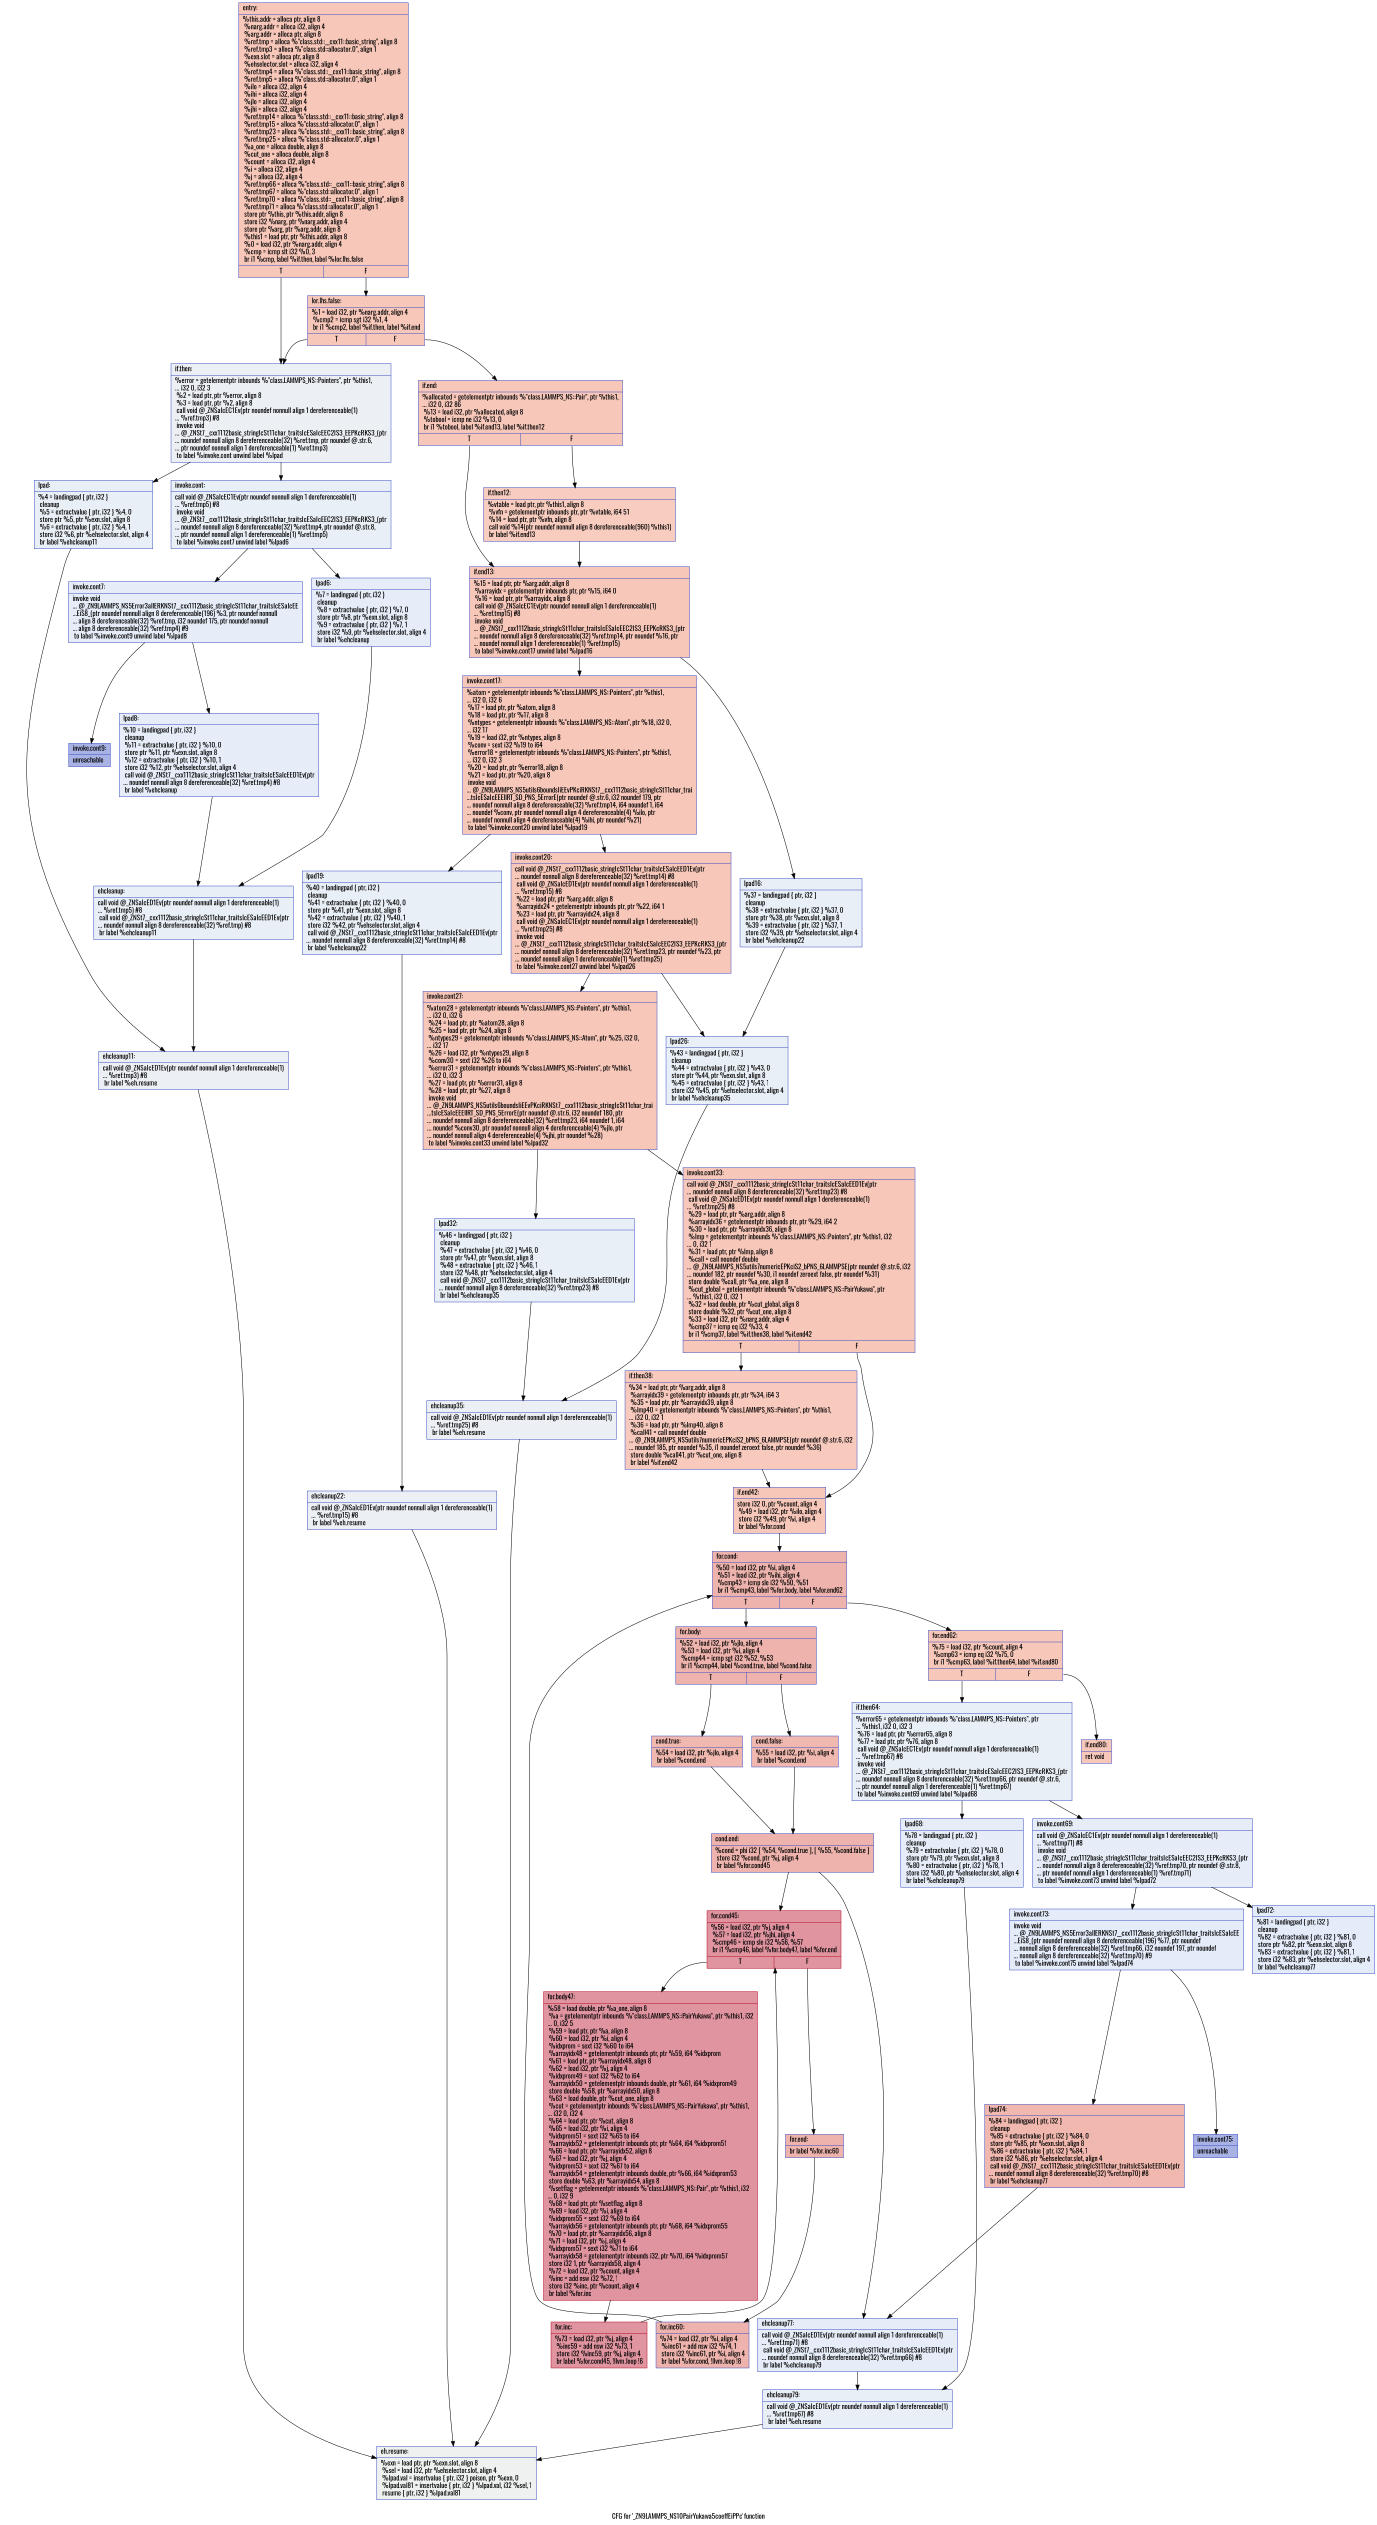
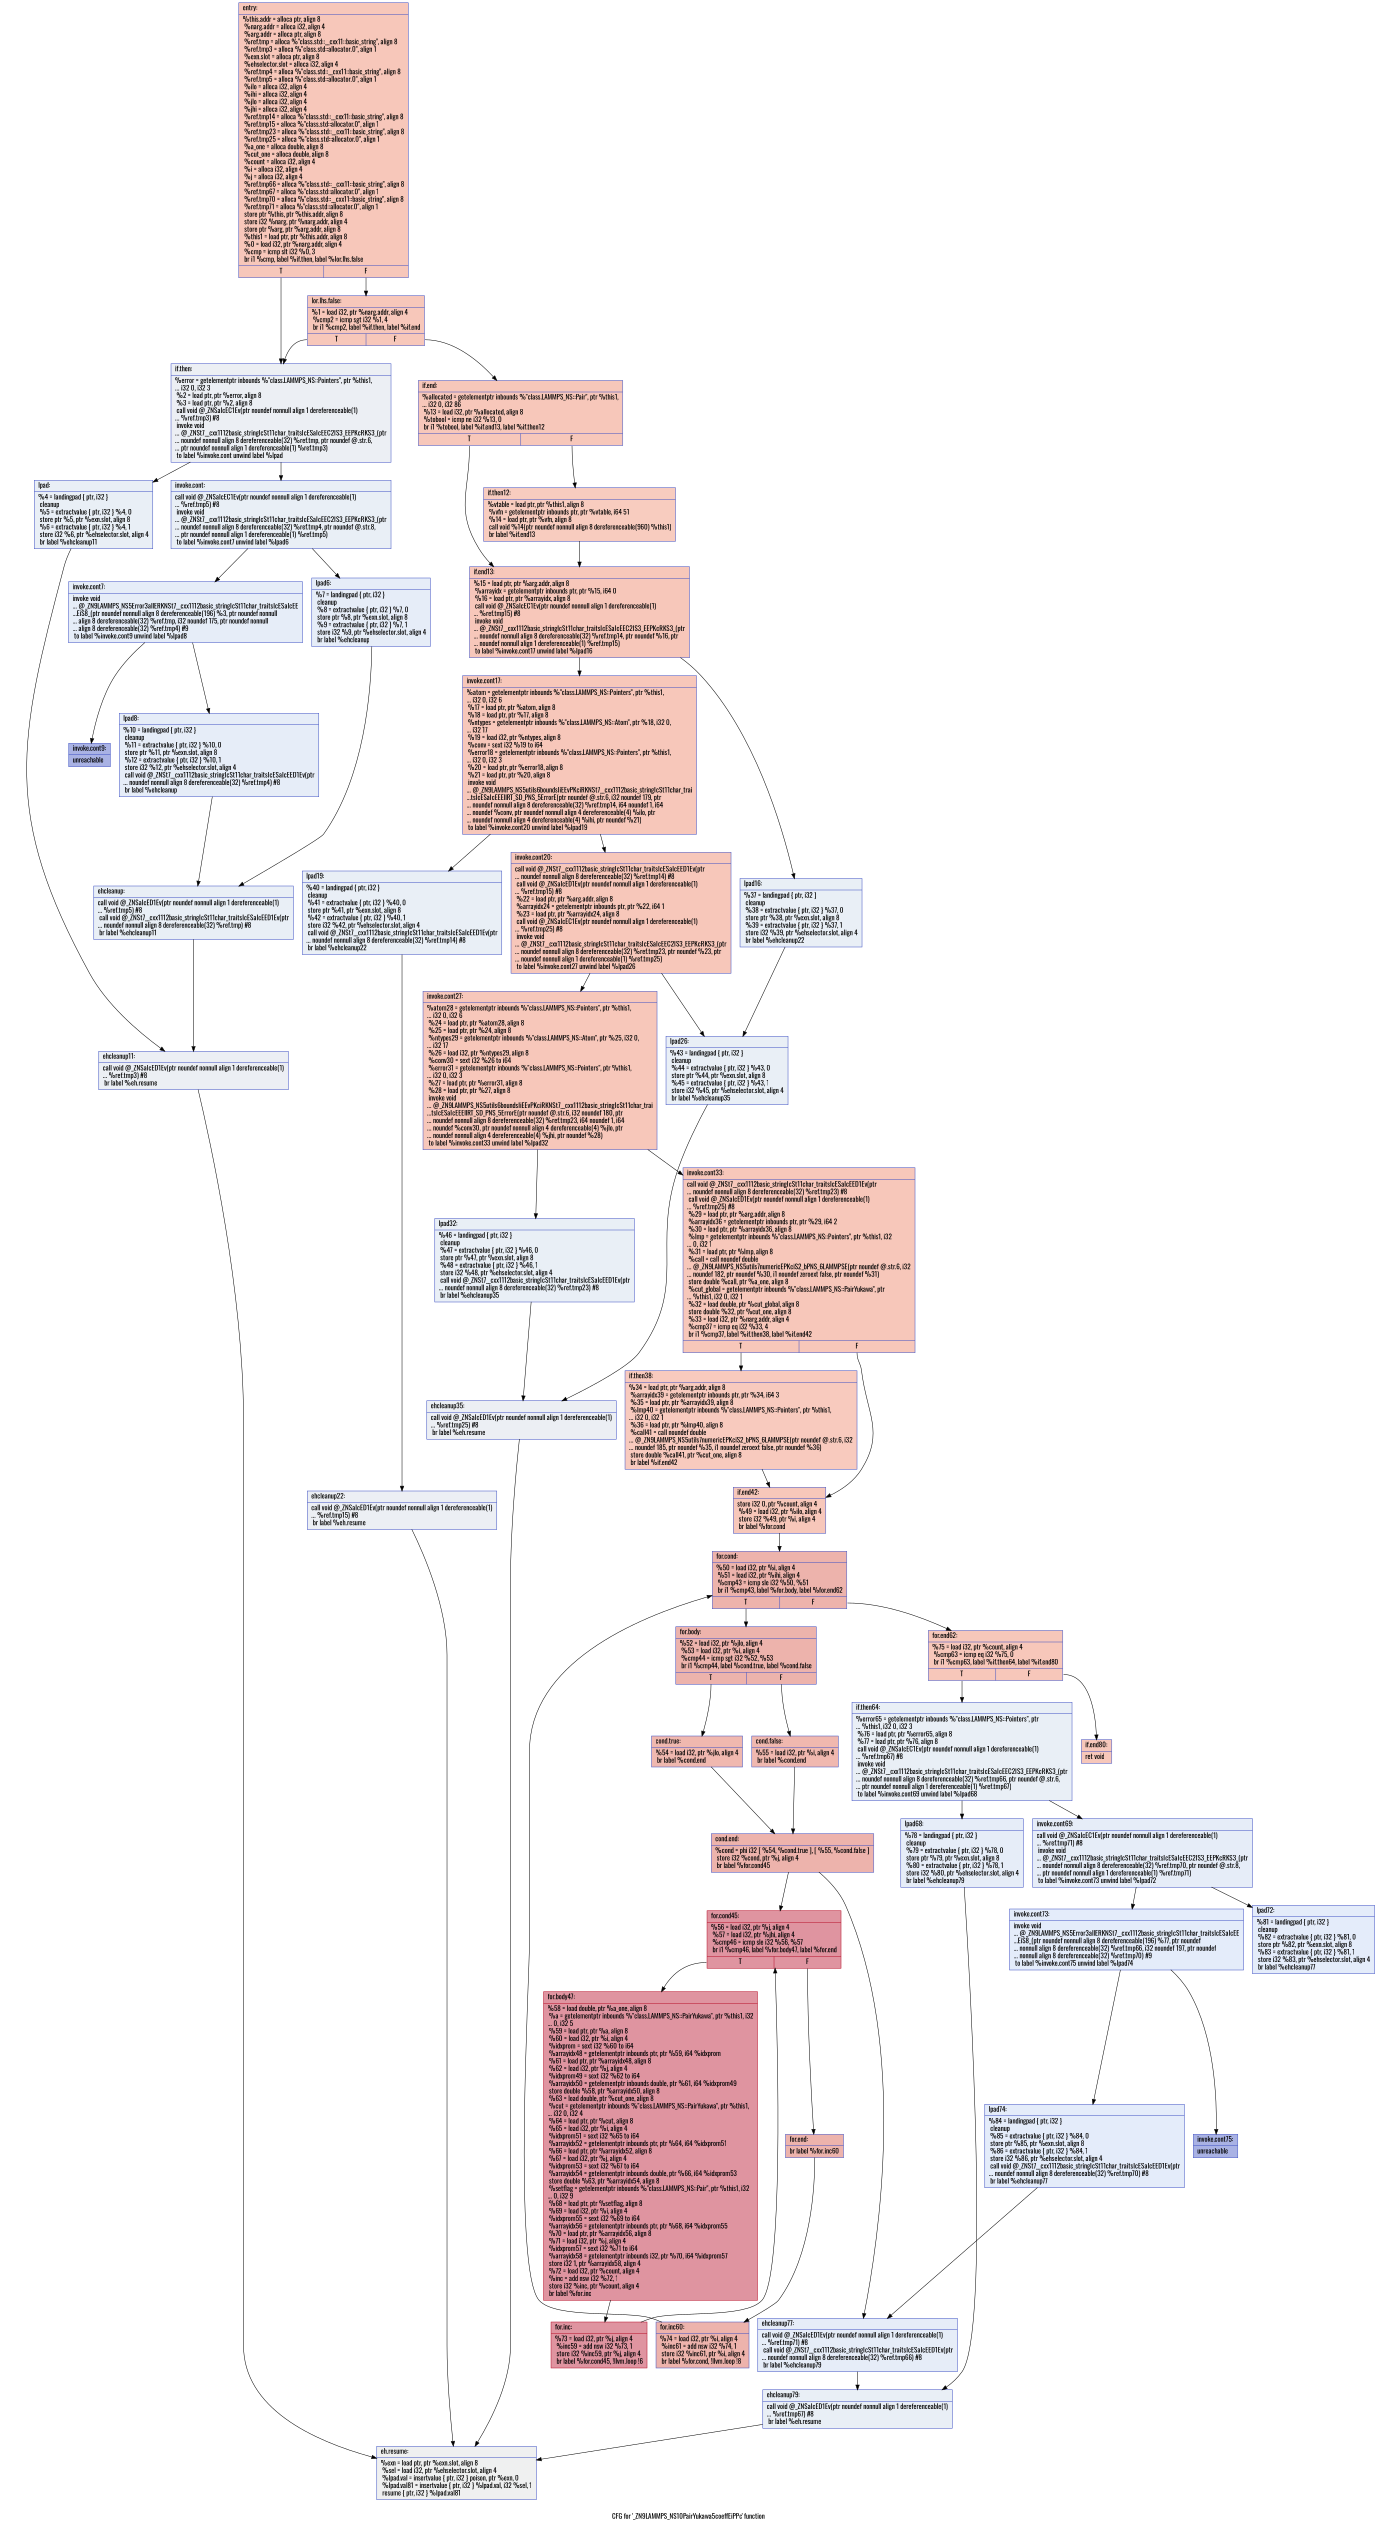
node "lpad74:": fillcolor #dc5d4a70 -> #c1d4f470
